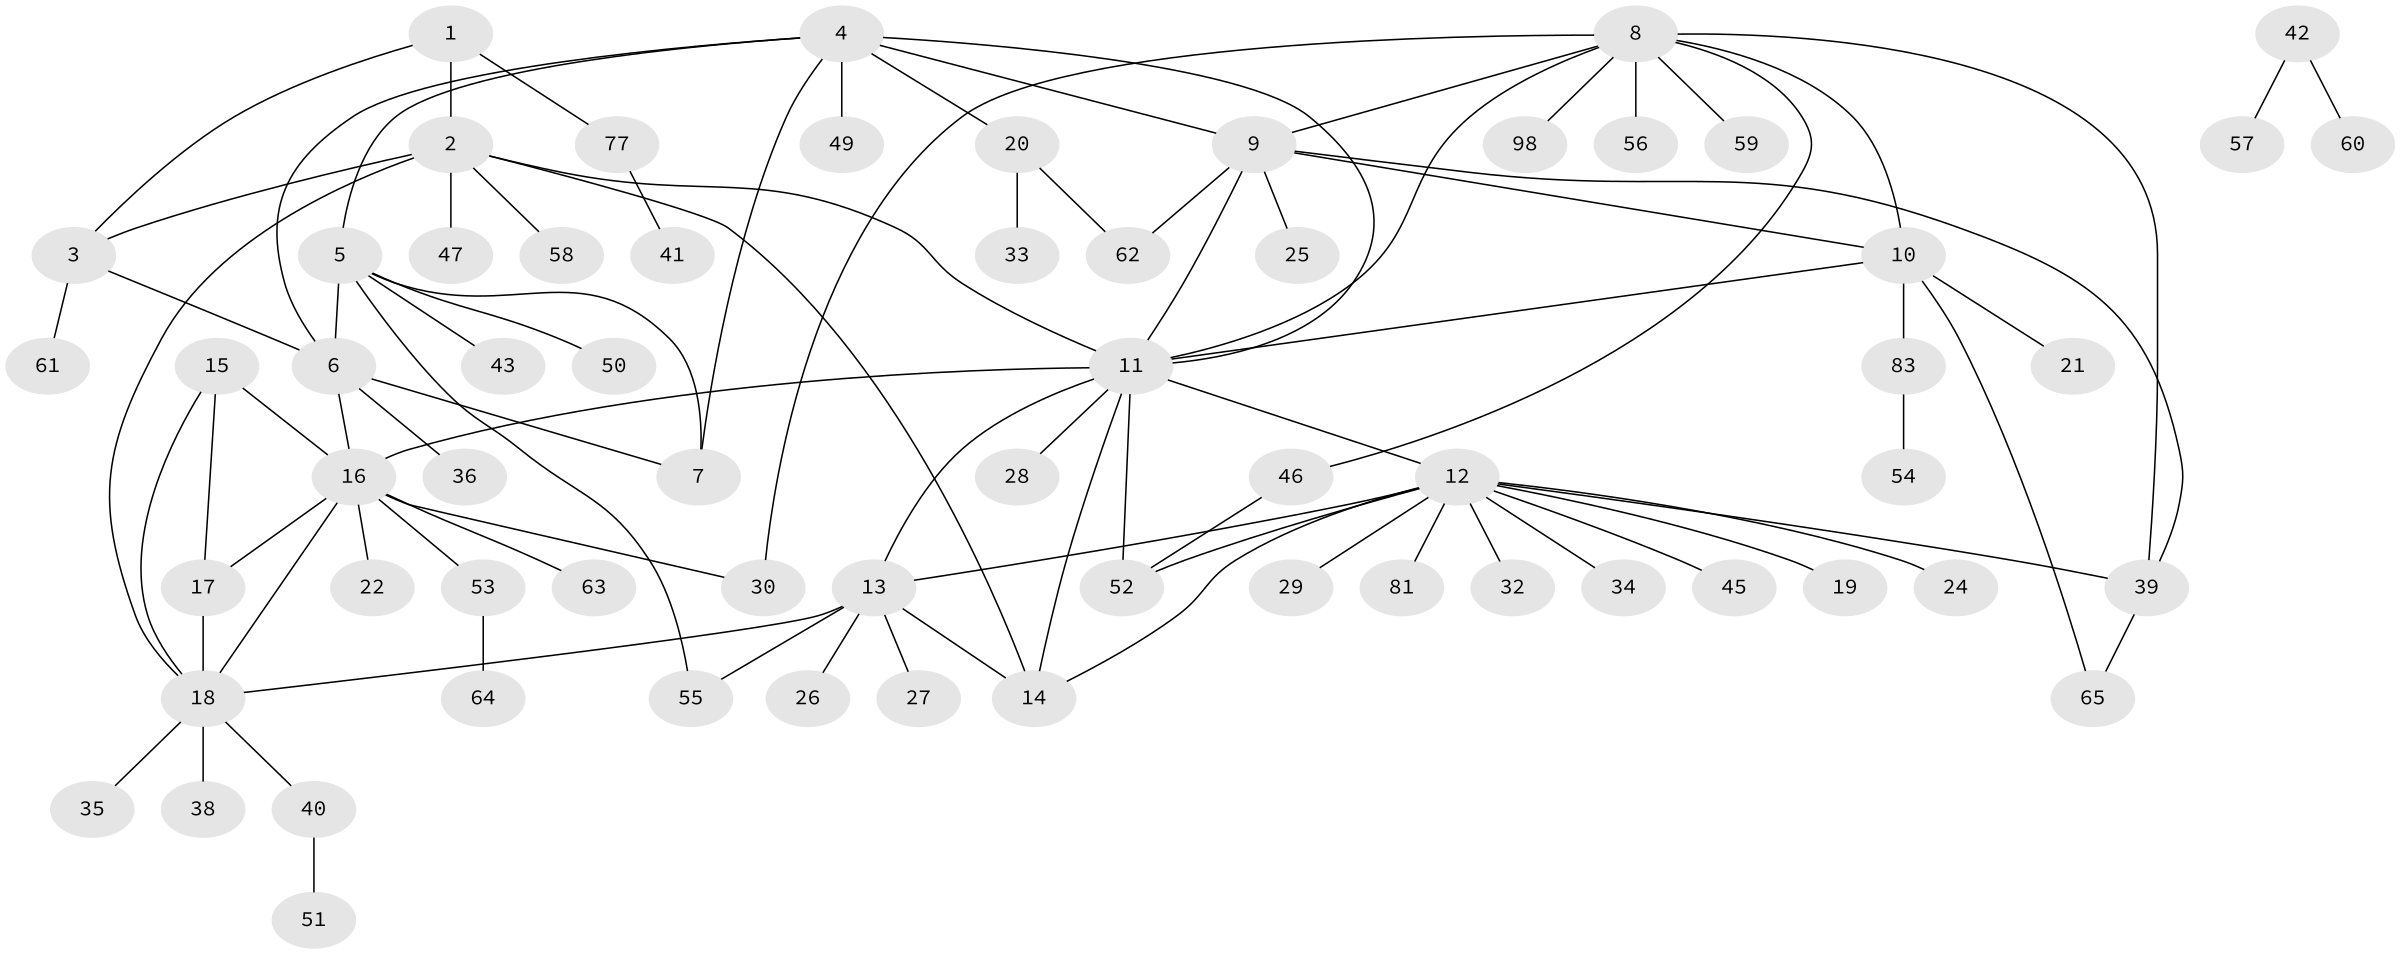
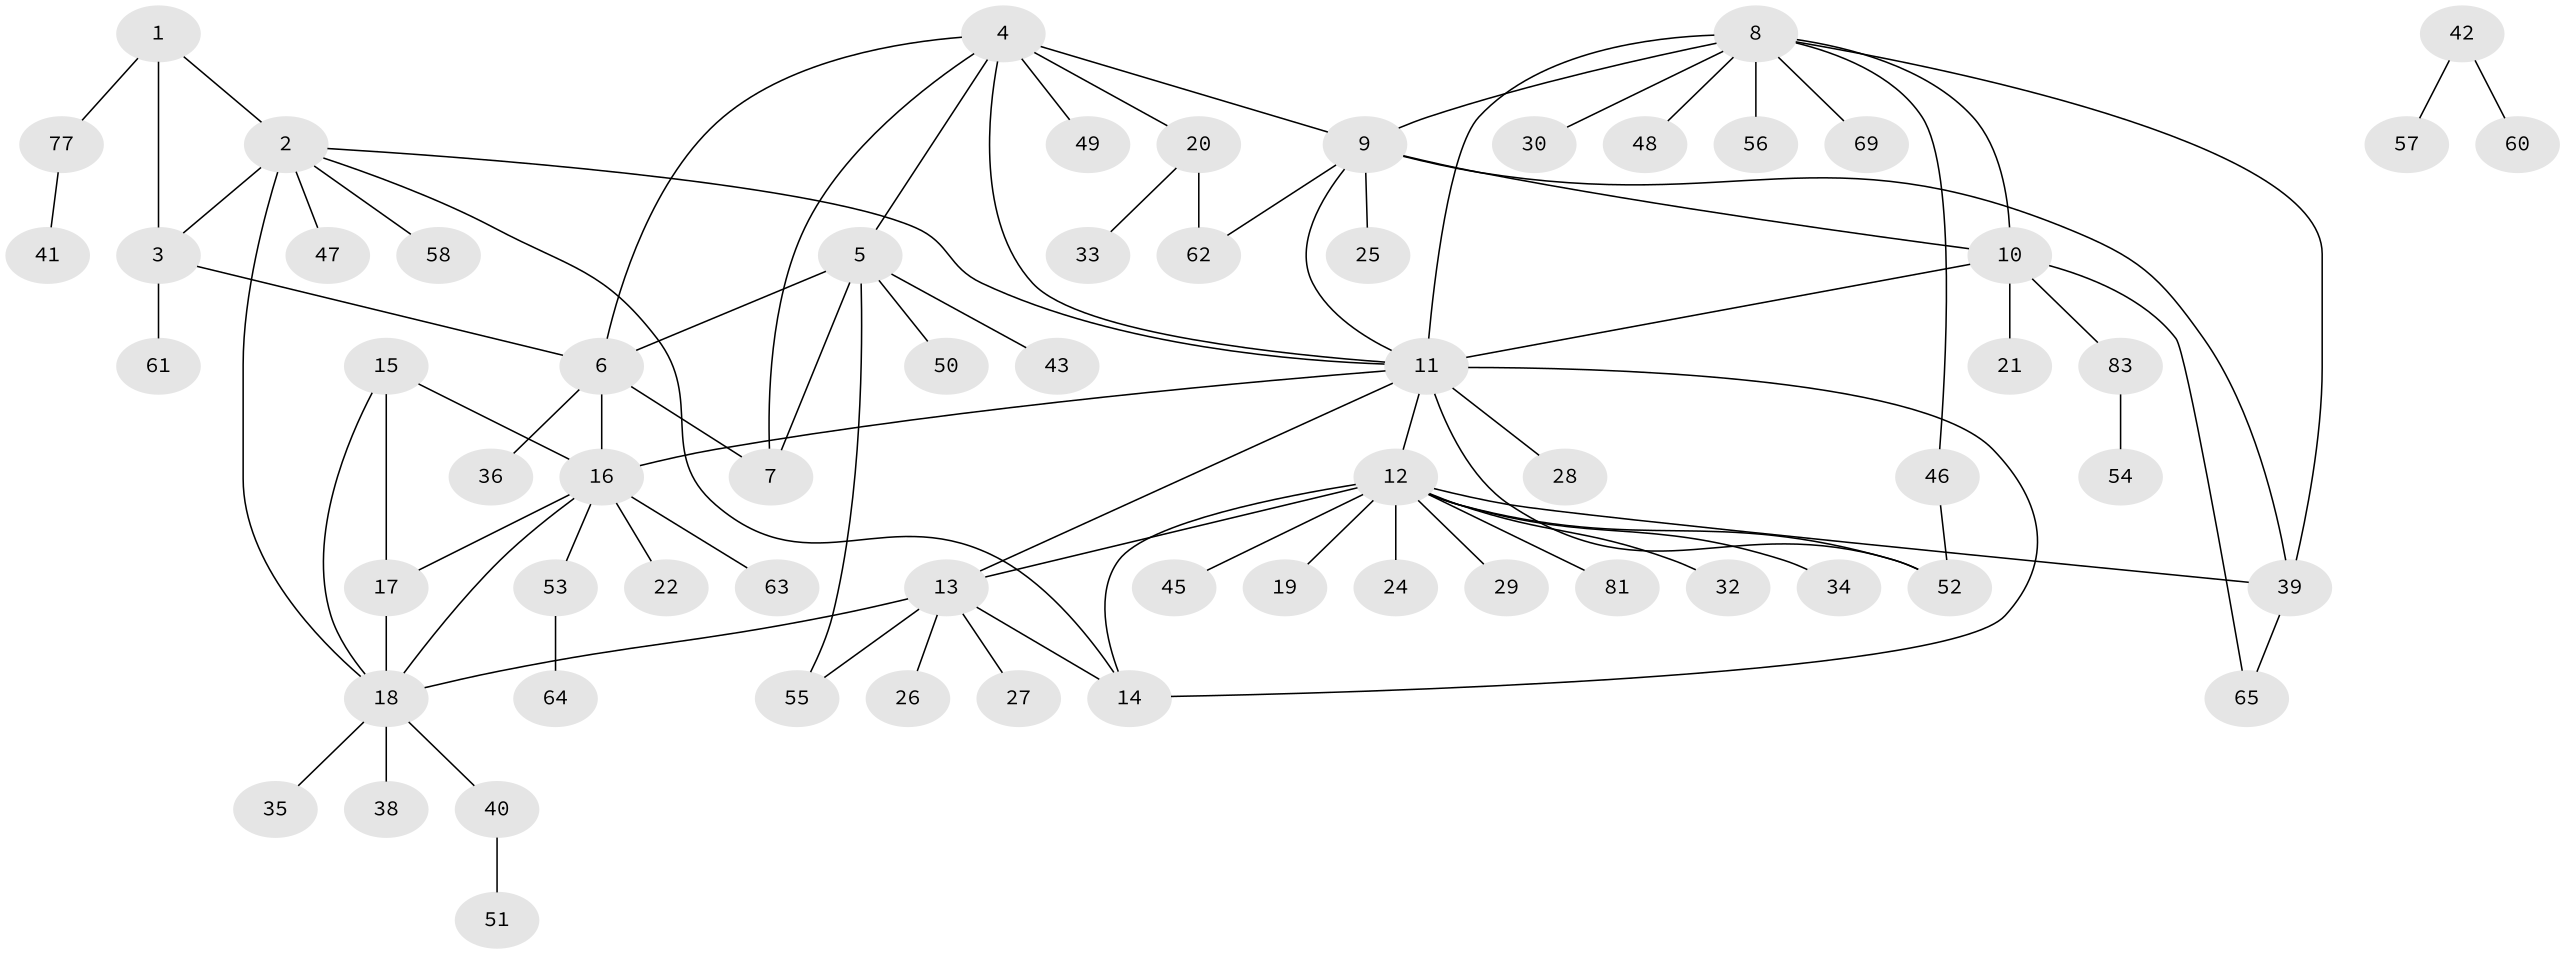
node "98": label "98" -> "48"
node "59": label "59" -> "69"
edge "16" -- "30": removed
